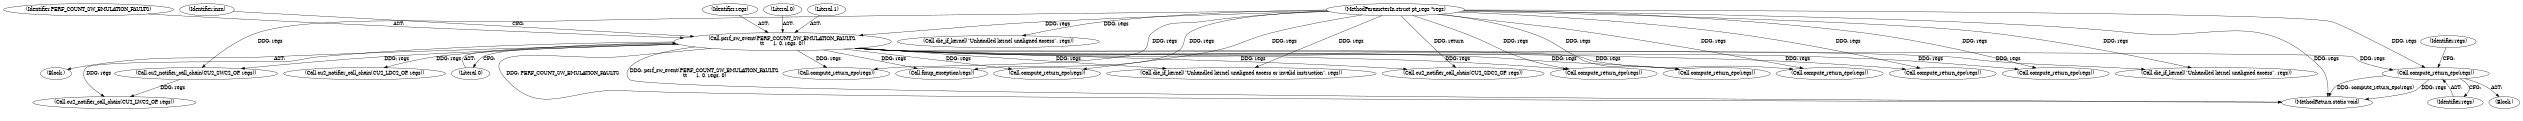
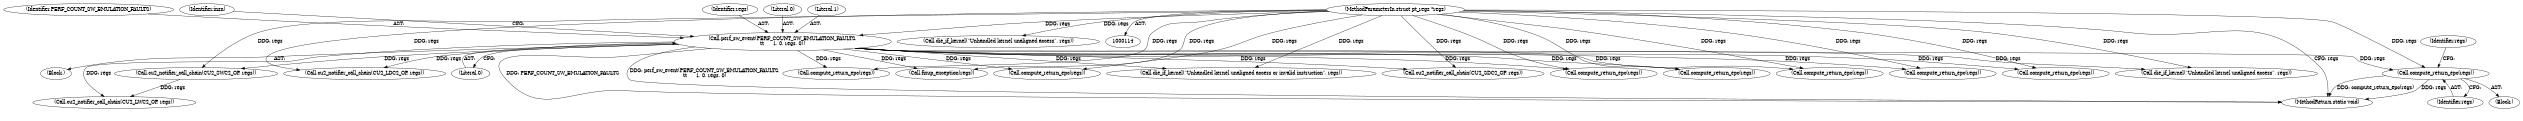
edge "(MethodParameterIn,struct pt_regs *regs)" -> "(Call,cu2_notifier_call_chain(CU2_LDC2_OP, regs))": added, label "DDG: regs"
node "1000114": added
edge "(MethodParameterIn,struct pt_regs *regs)" -> "(Call,cu2_notifier_call_chain(CU2_SDC2_OP, regs))": label "DDG: return" -> "DDG: regs"
edge "(MethodParameterIn,struct pt_regs *regs)" -> "(MethodReturn,static void)": label "DDG: regs" -> "CFG: regs"
